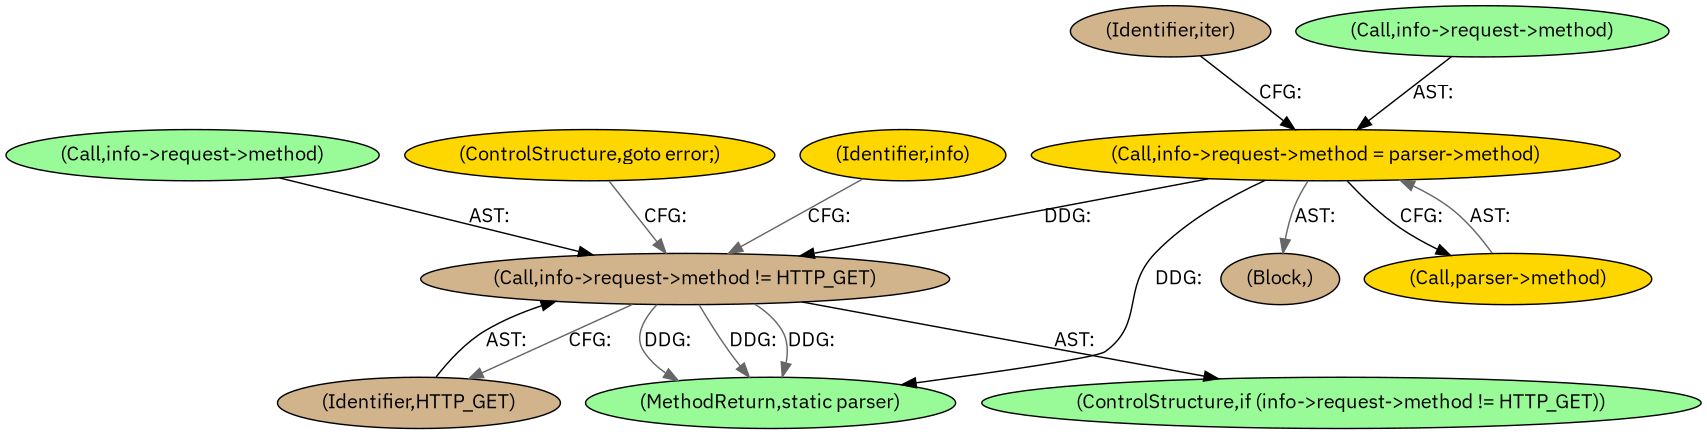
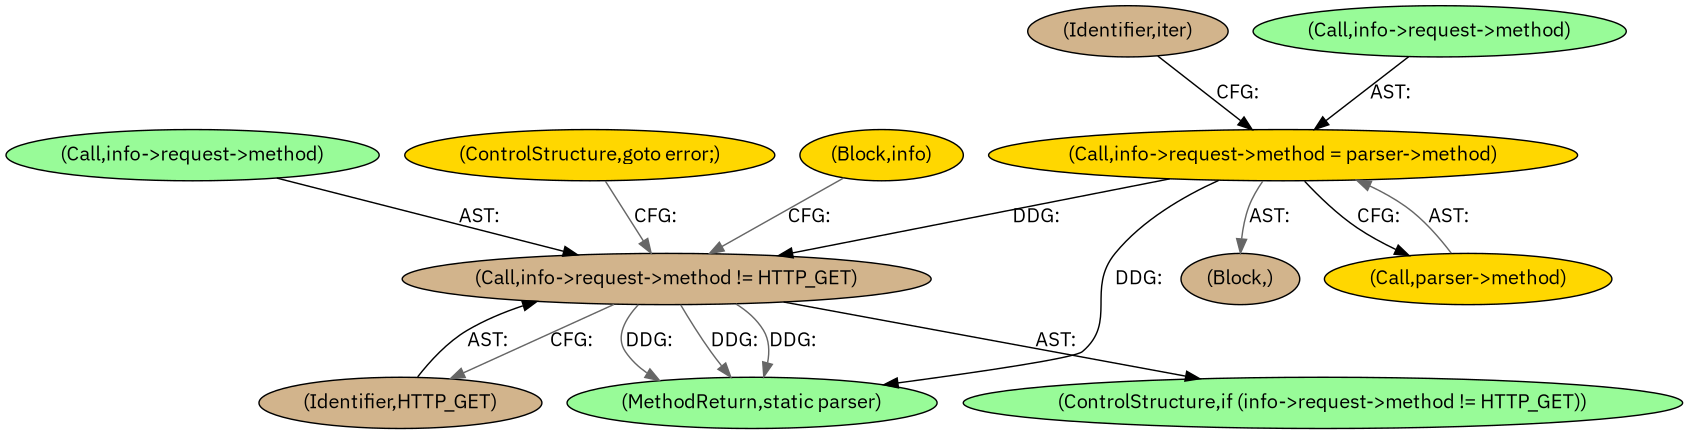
node "(Identifier,info)": label "(Identifier,info)" -> "(Block,info)"
